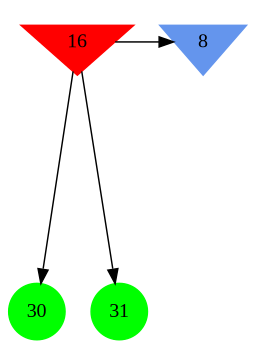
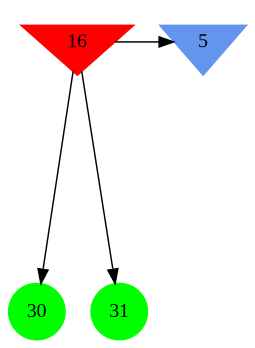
node "8": label "8" -> "5"
